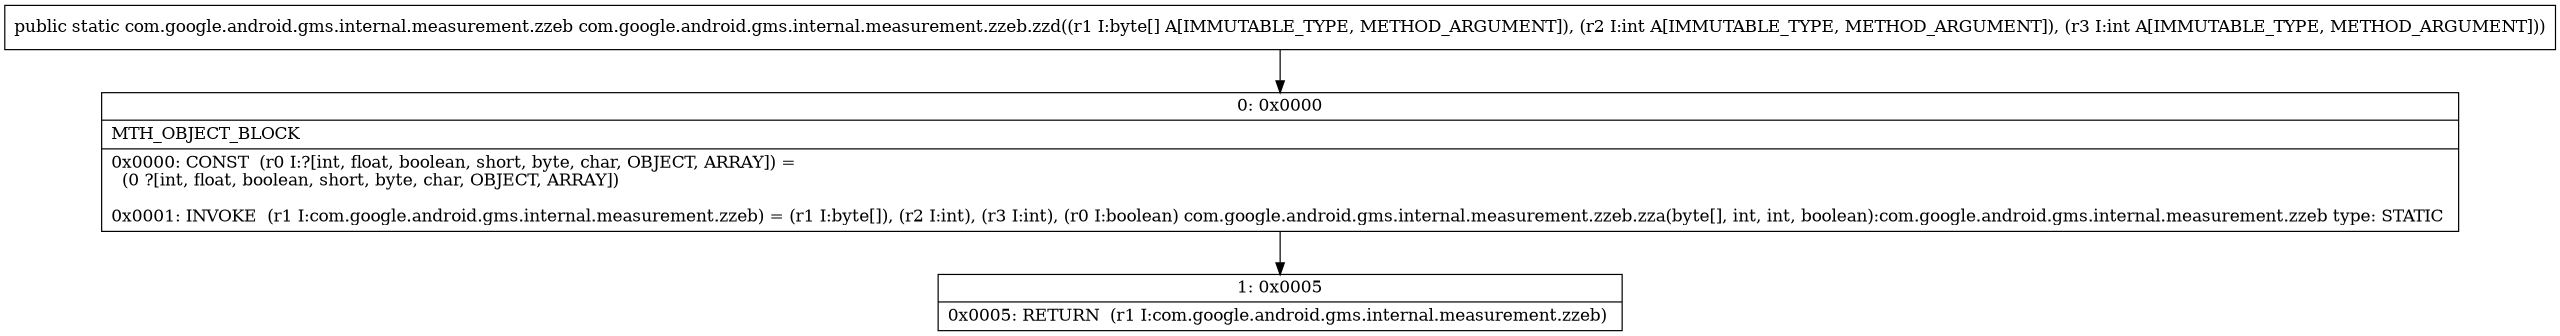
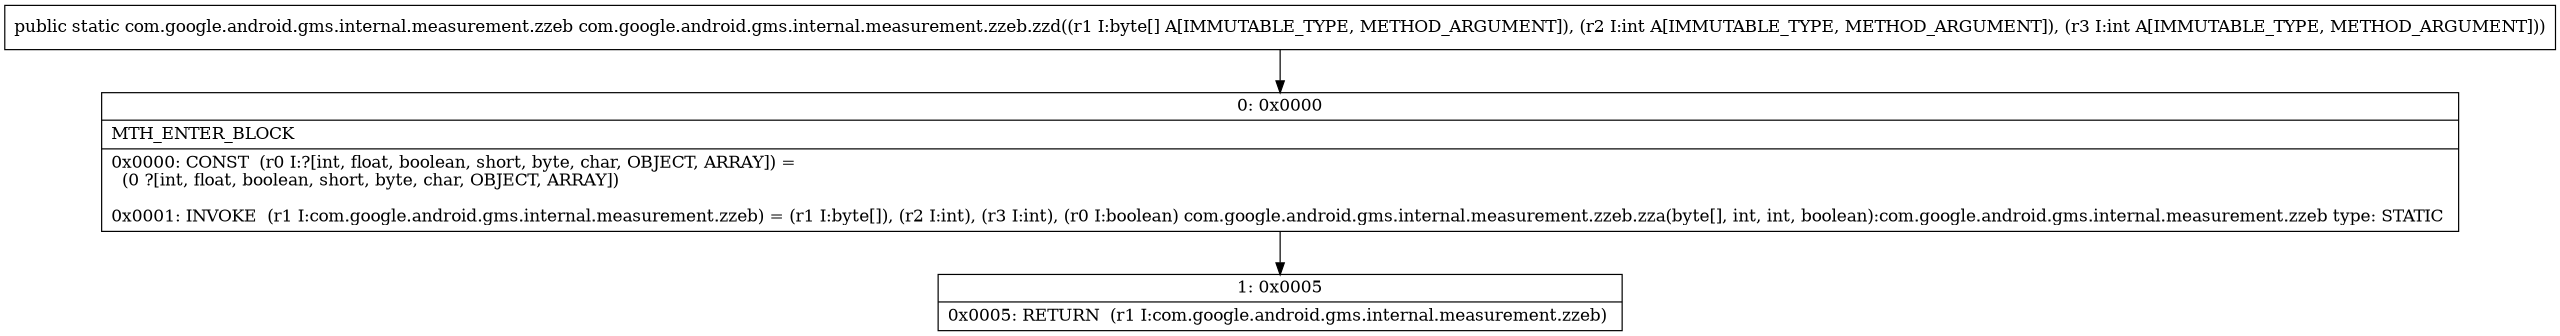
node "0: 0x0000": text "MTH_OBJECT_BLOCK" -> "MTH_ENTER_BLOCK"
